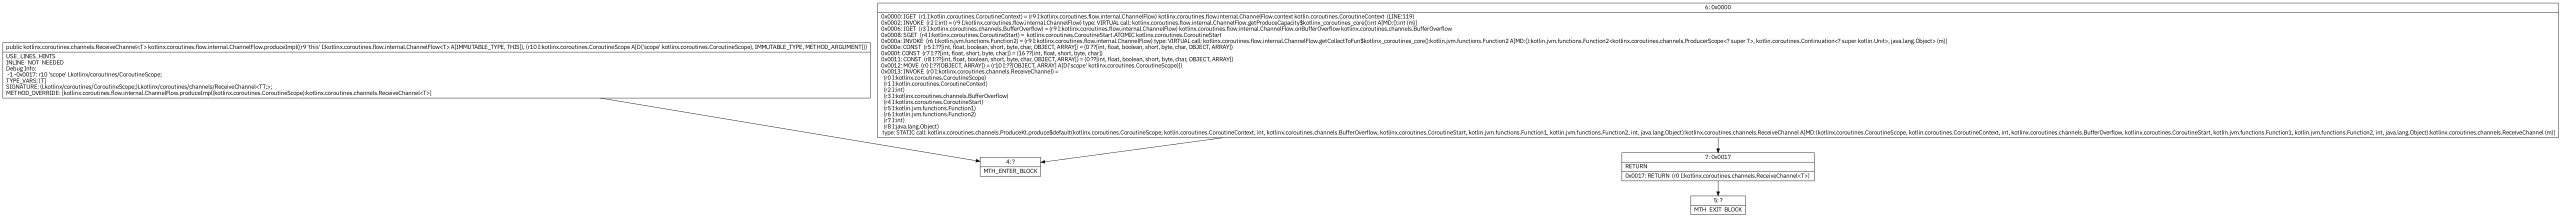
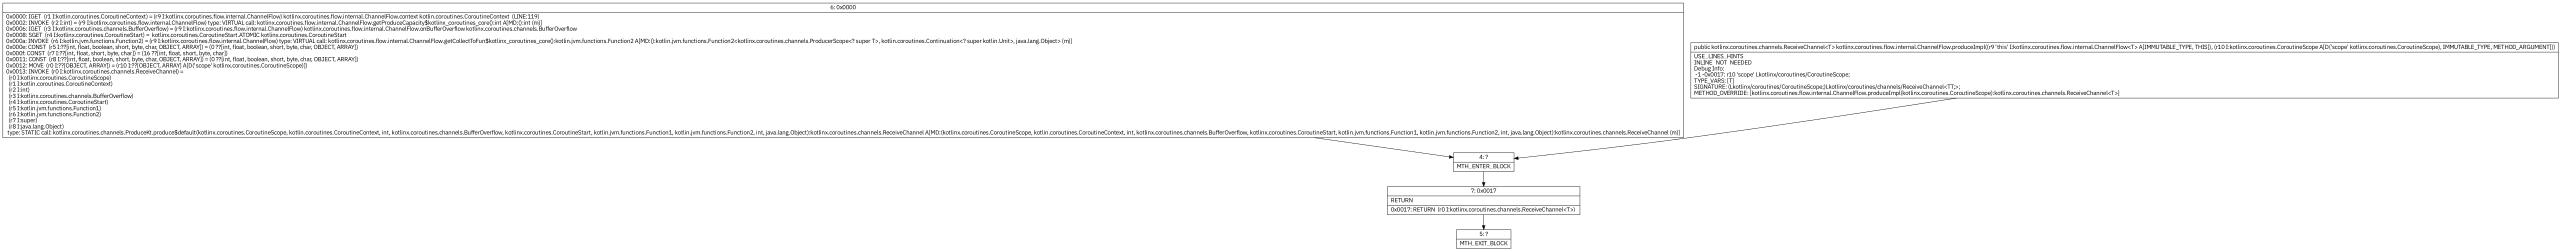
node "6: 0x0000": text "(r7 I:int)" -> "(r7 I:super)"
edge "6: 0x0000" -> "7: 0x0017": now "4: ?" -> "7: 0x0017"
